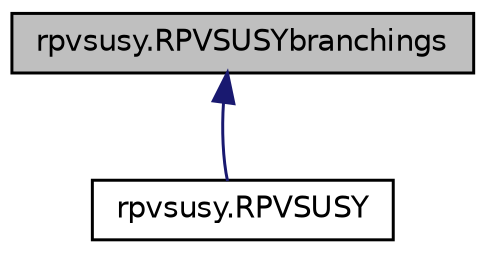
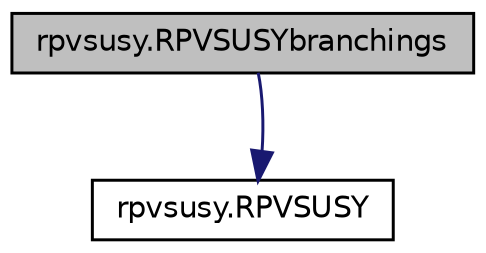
edge "rpvsusy.RPVSUSY" -> "rpvsusy.RPVSUSYbranchings": reversed
